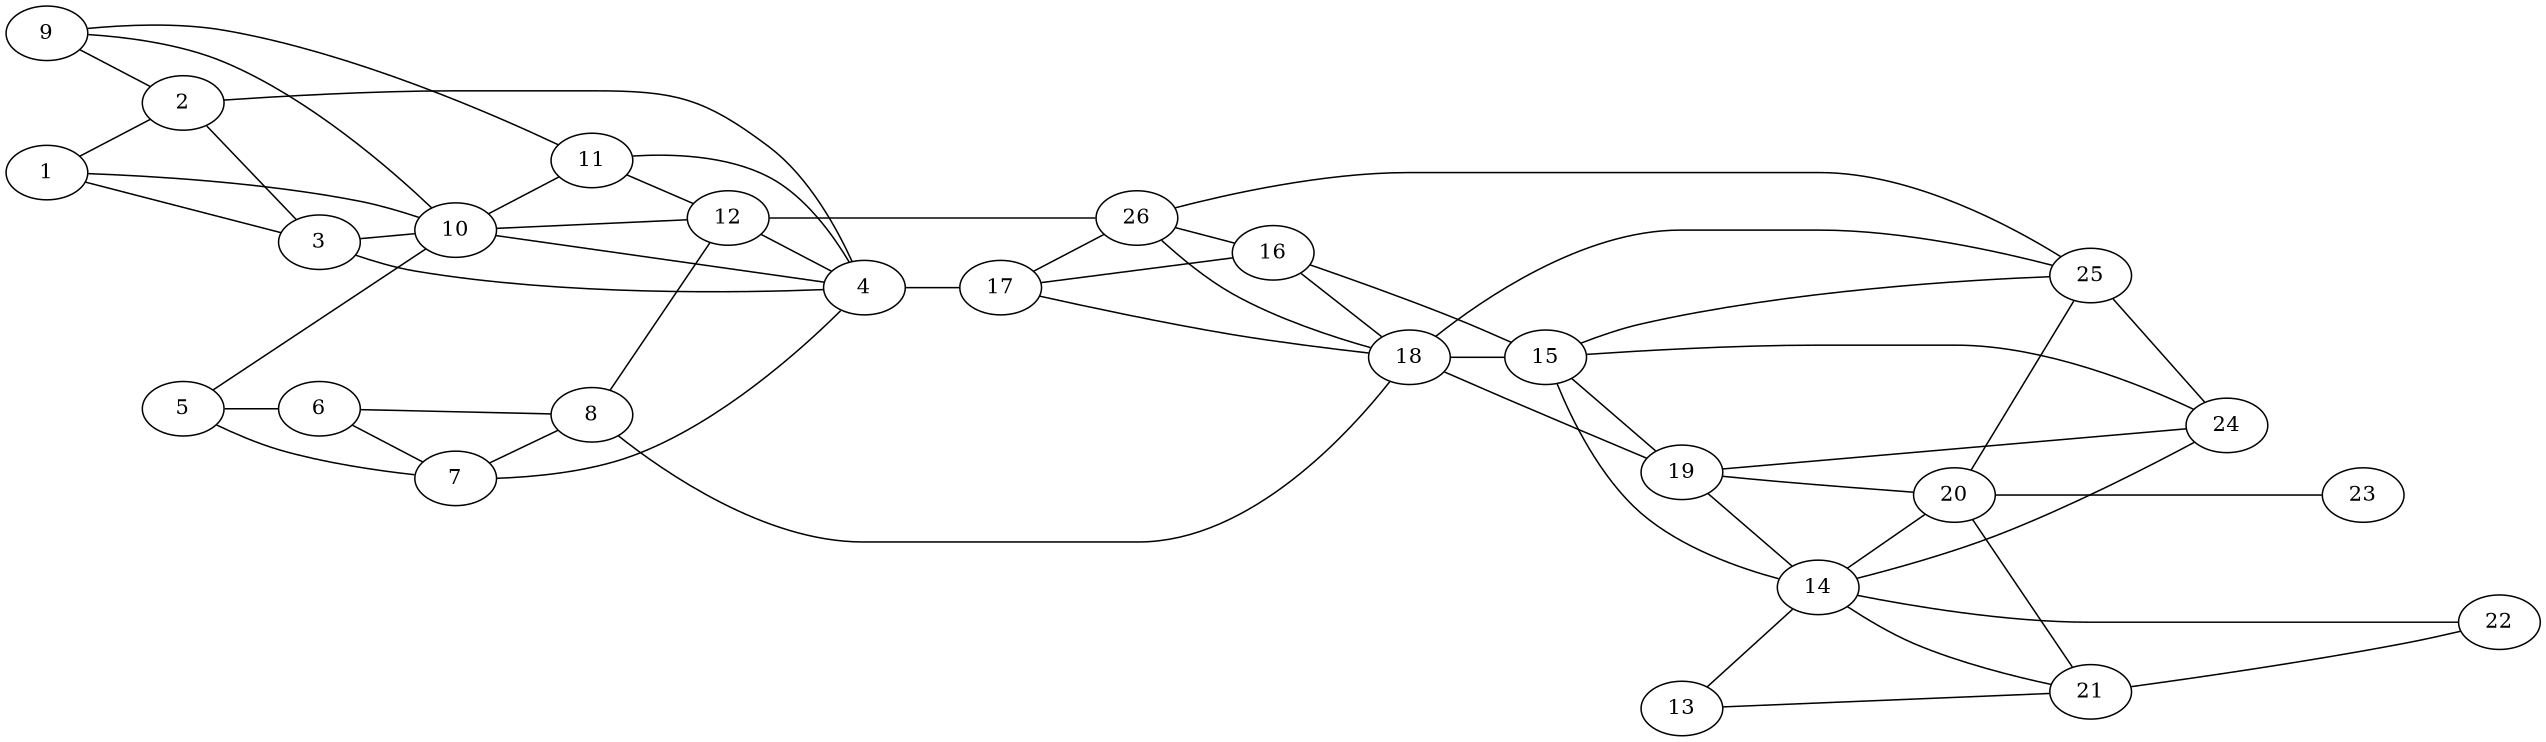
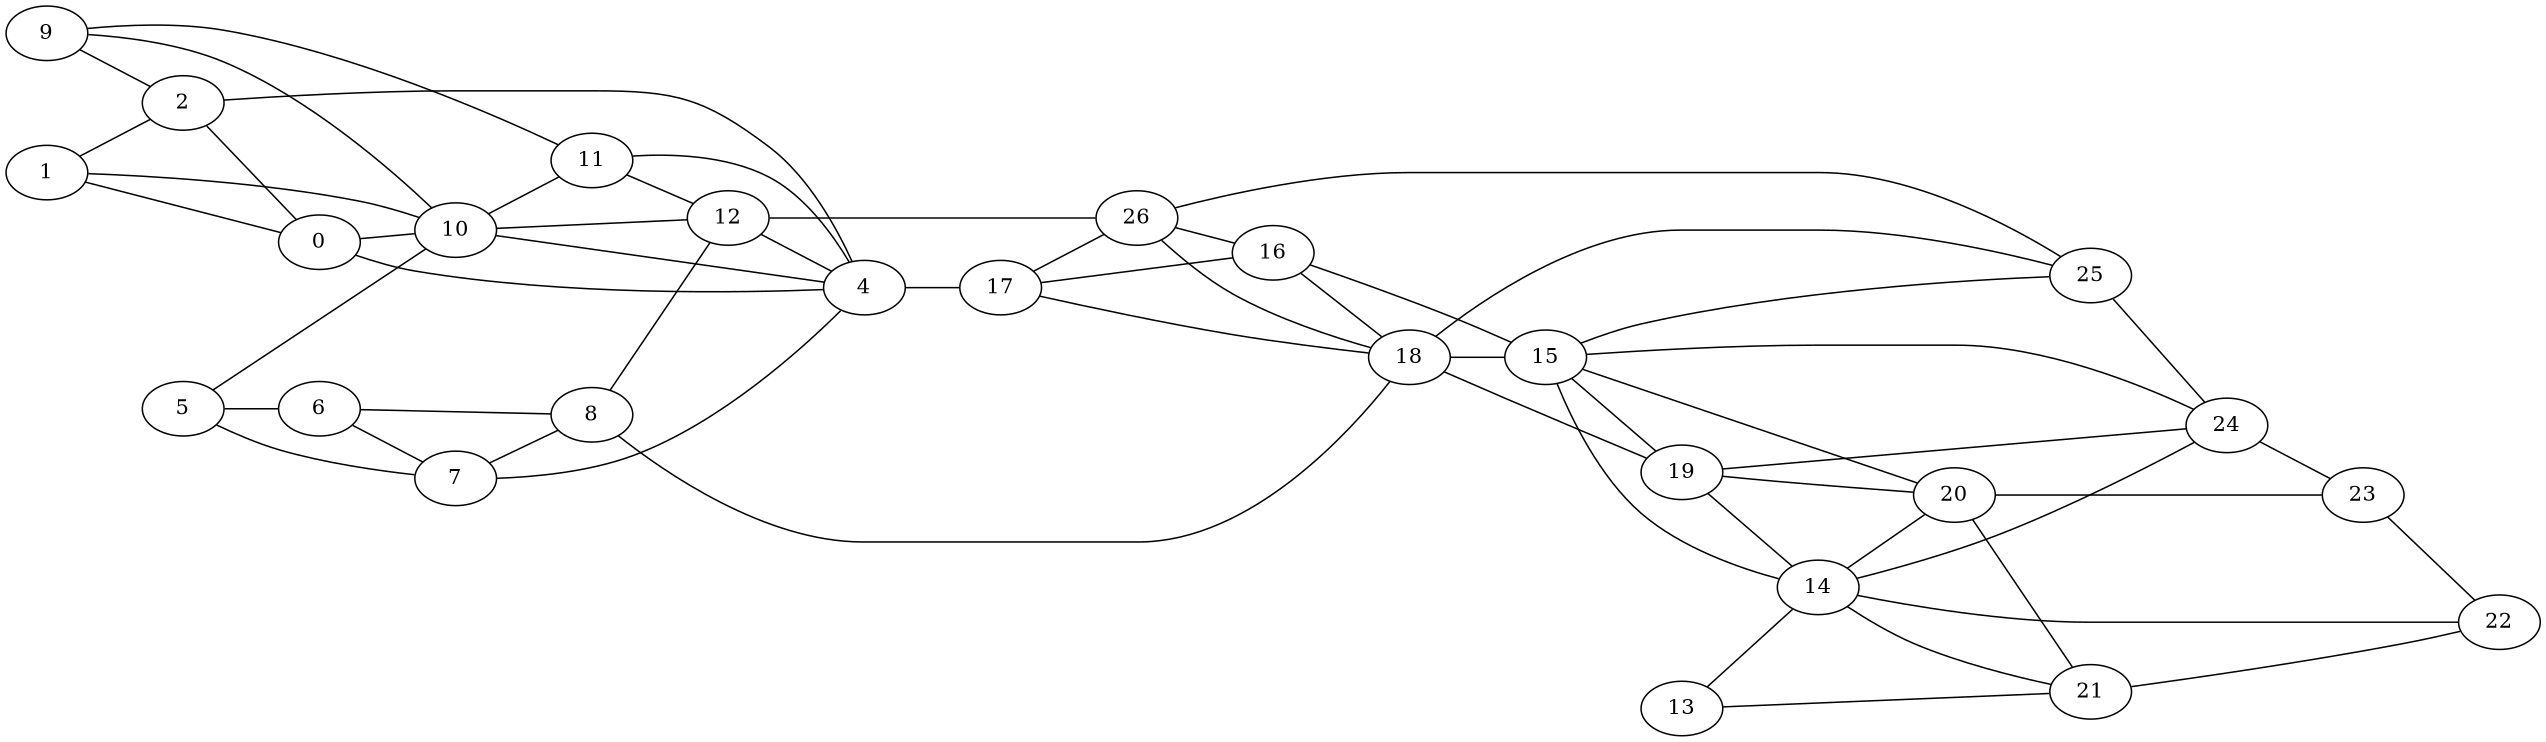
node "3": label "3" -> "0"
edge "25" -- "20": now "15" -- "20"
edge "24" -- "23": added
edge "23" -- "22": added
